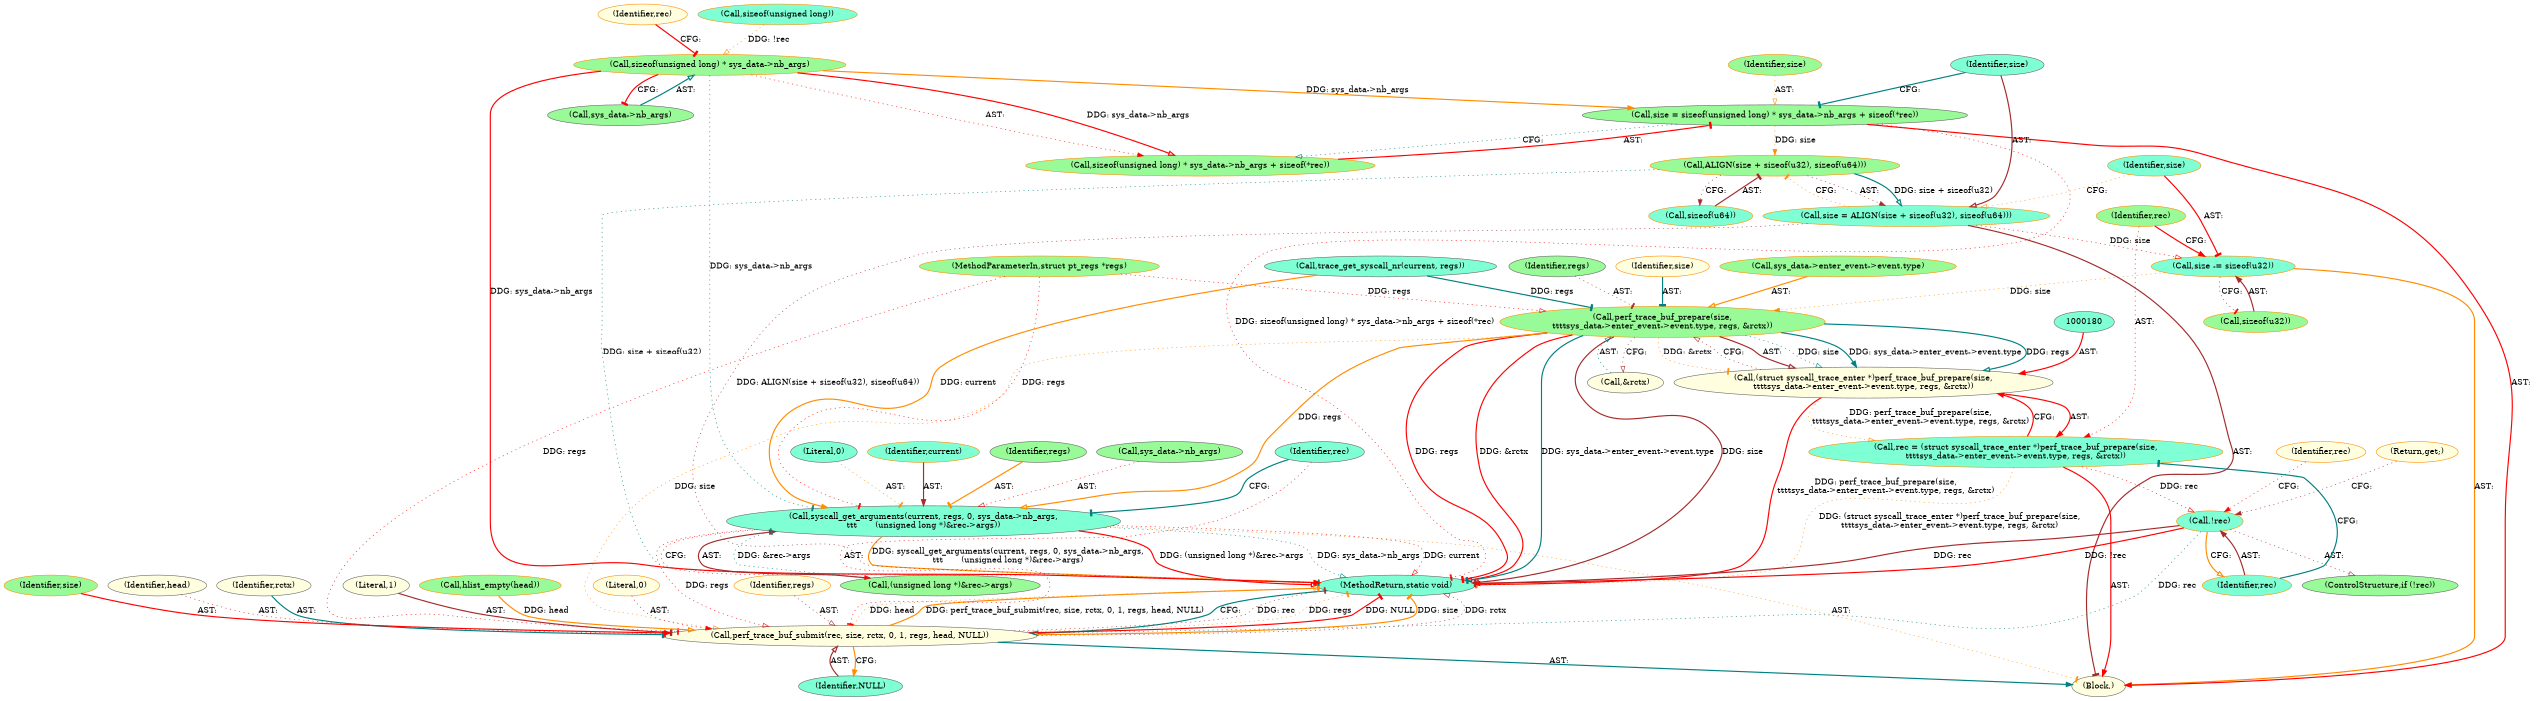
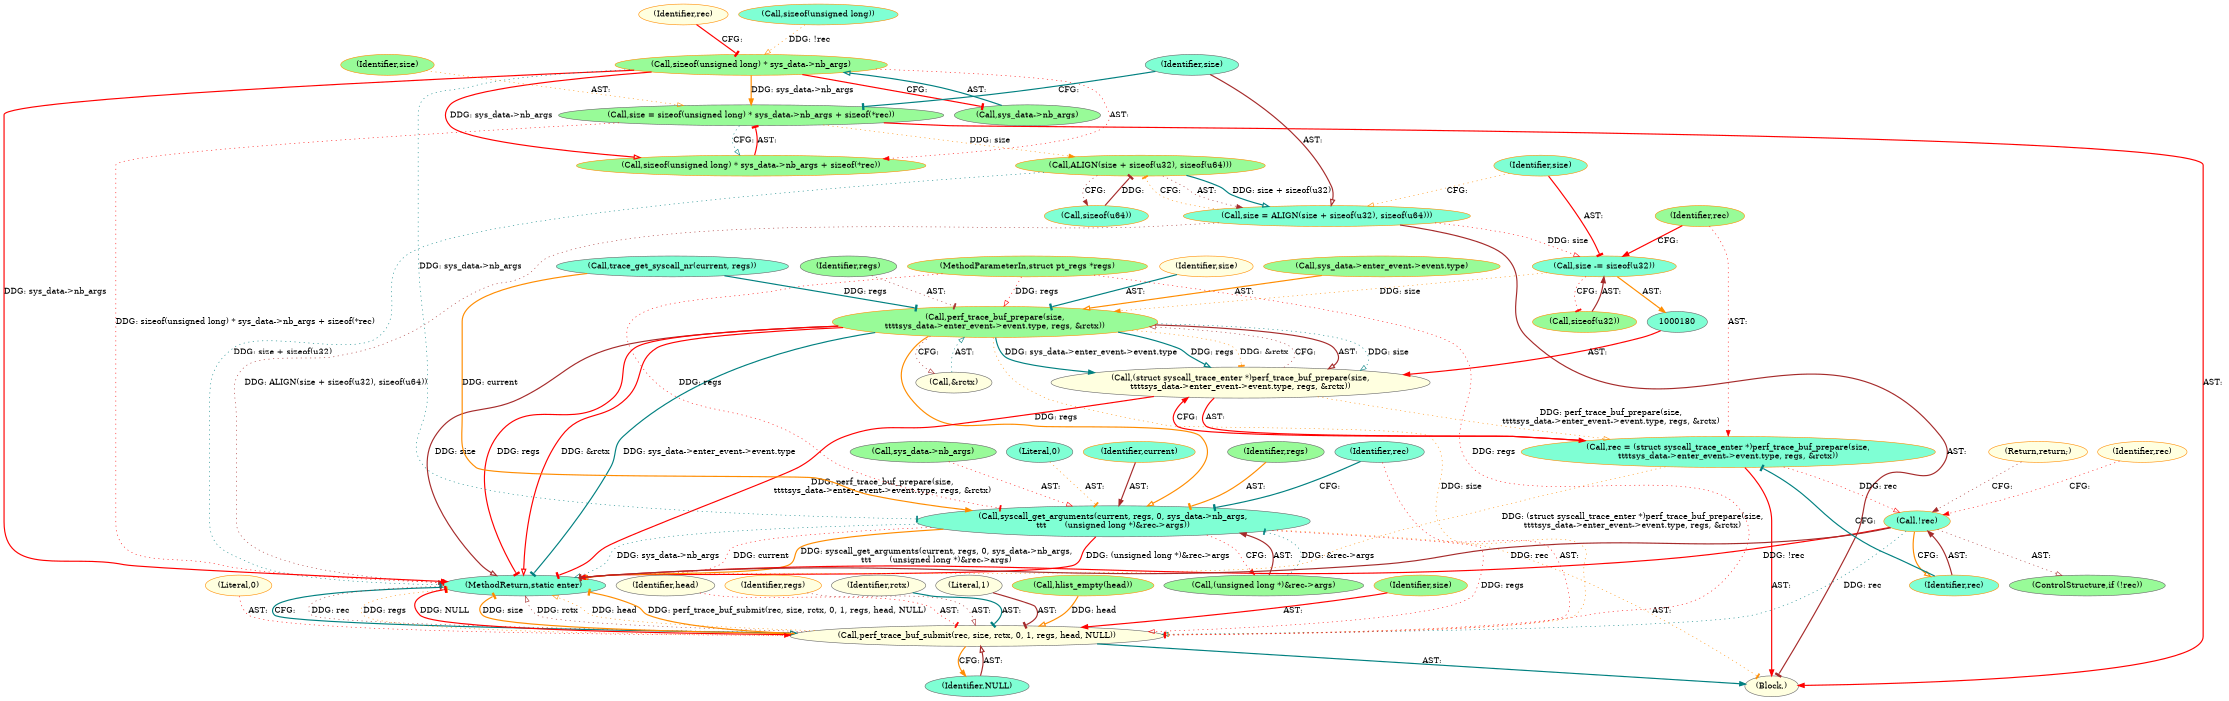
edge "(Call,sizeof(u64))" -> "(Call,ALIGN(size + sizeof(u32), sizeof(u64)))": label "AST: " -> "DDG: "
node "(Return,get;)": label "(Return,get;)" -> "(Return,return;)"
edge "(Call,size -= sizeof(u32))" -> "(Block,)": now "(Call,size -= sizeof(u32))" -> "1000180"
node "(MethodReturn,static void)": label "(MethodReturn,static void)" -> "(MethodReturn,static enter)"
